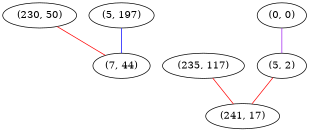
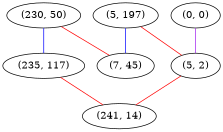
edge "(230, 50)" -- "(235, 117)": added
edge "(5, 197)" -- "(5, 2)": added
node "(7, 44)": label "(7, 44)" -> "(7, 45)"
node "(241, 17)": label "(241, 17)" -> "(241, 14)"
